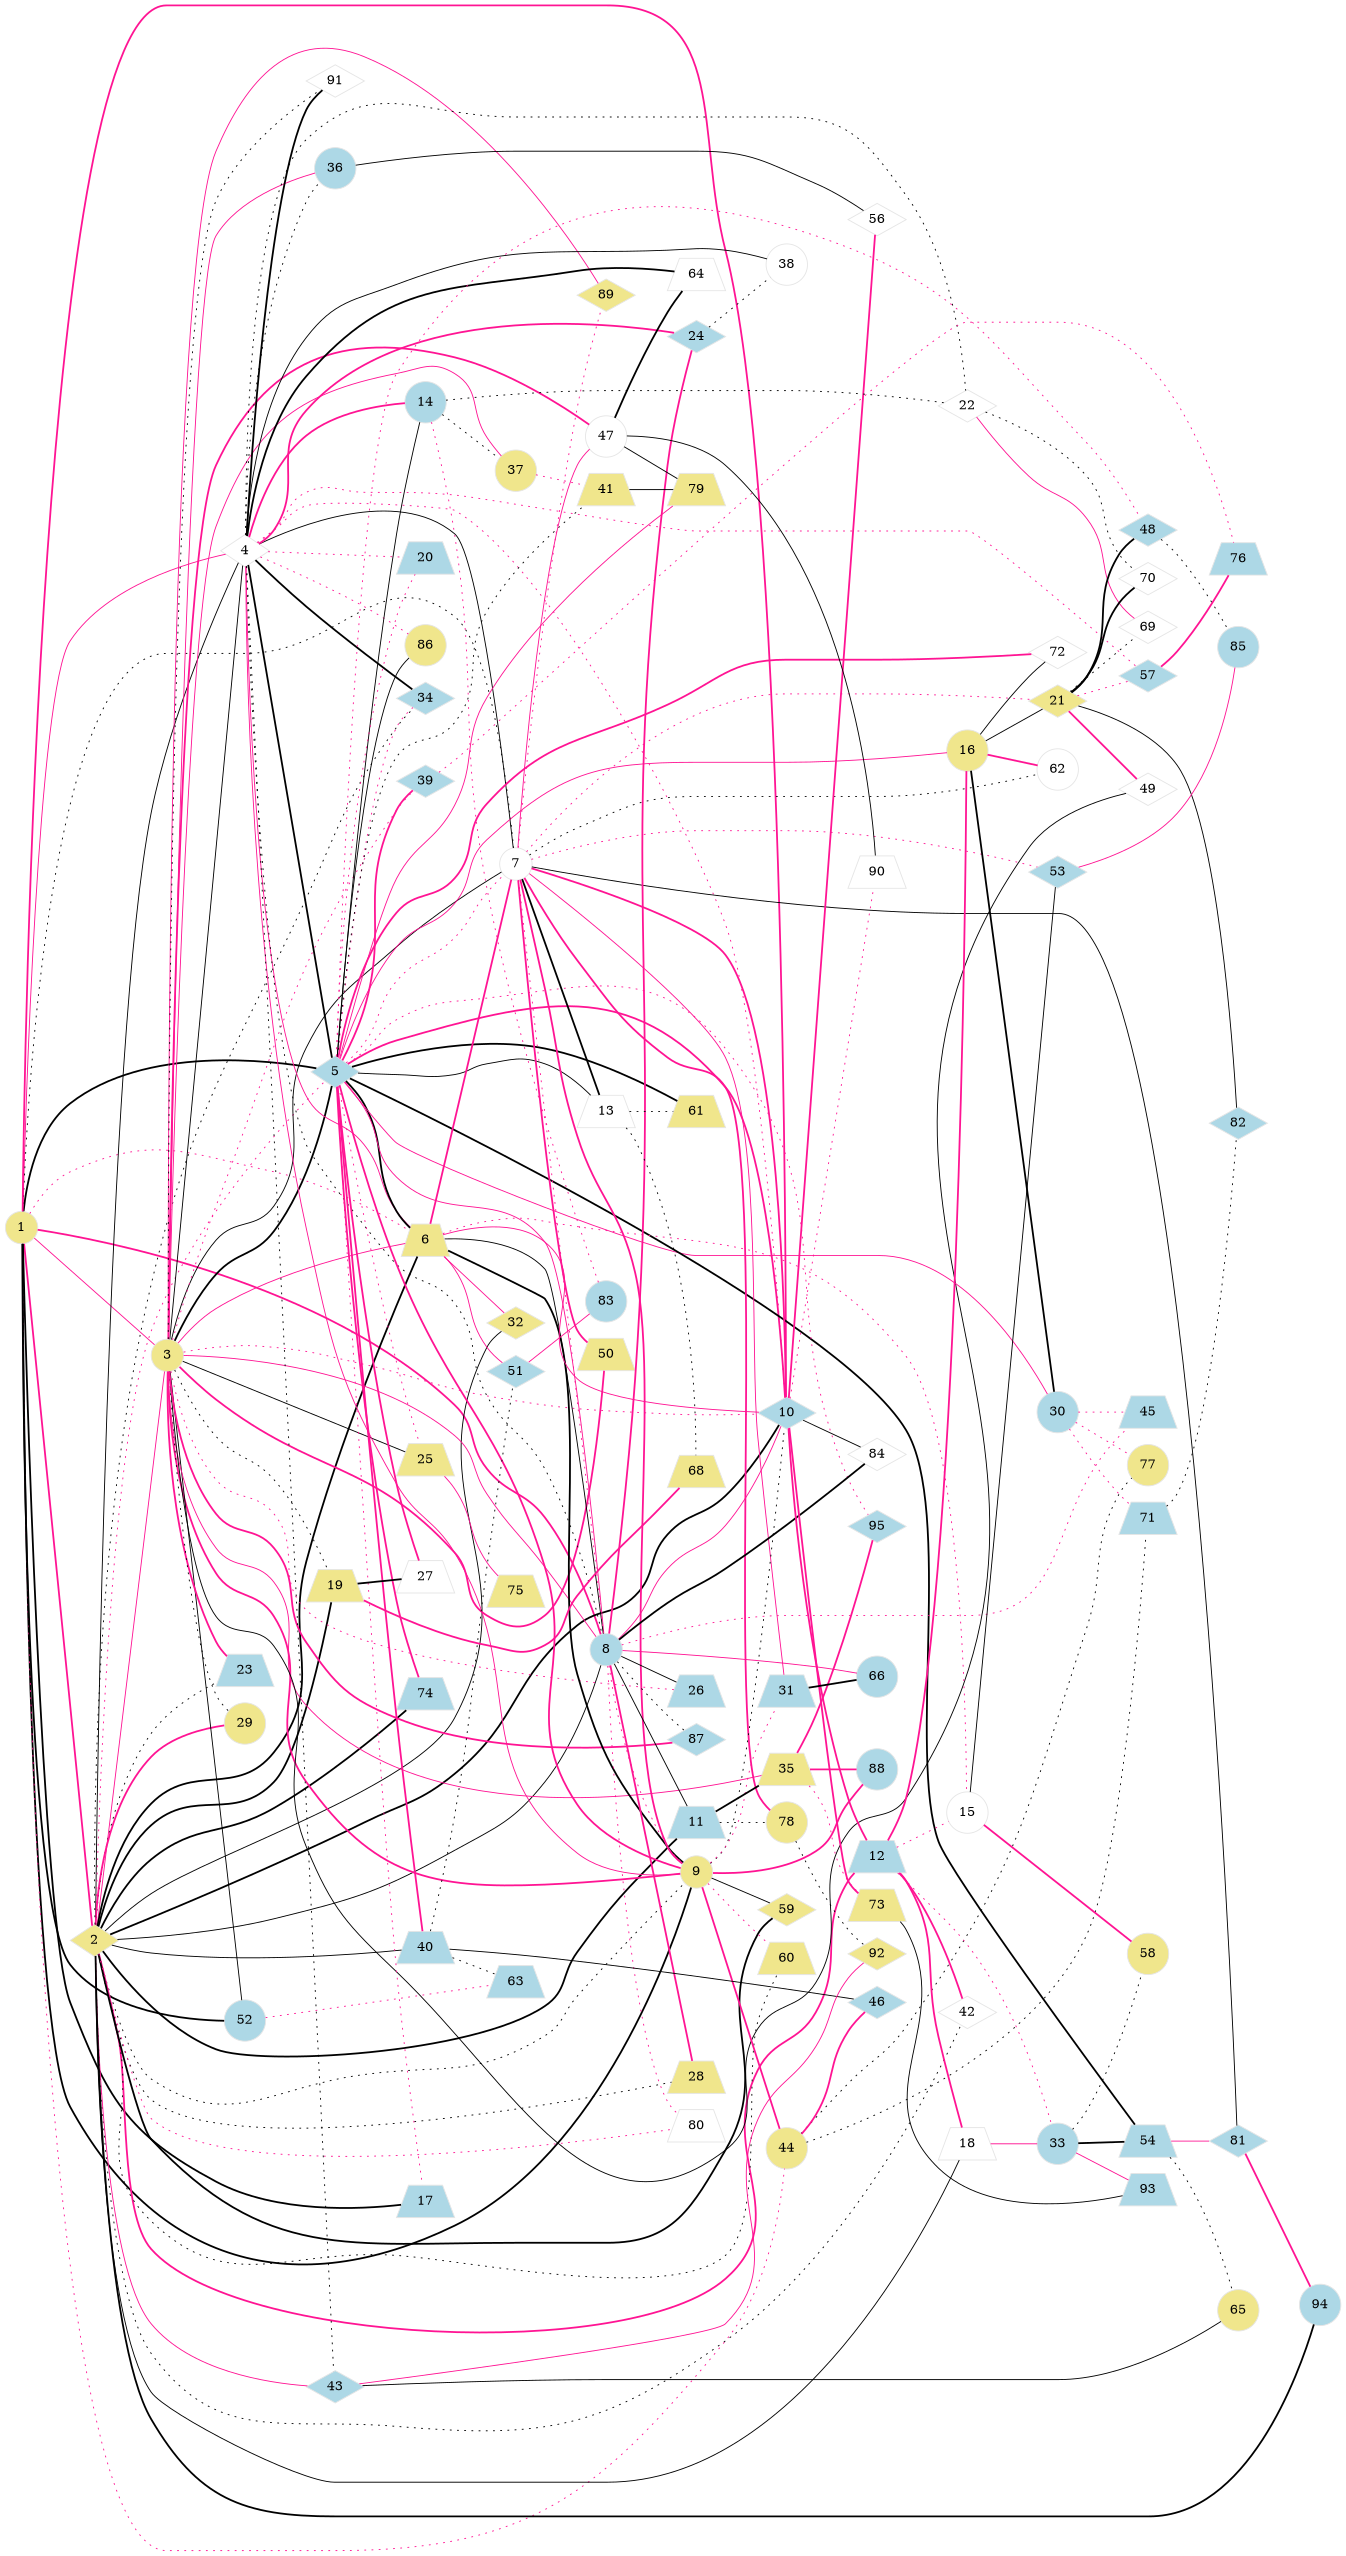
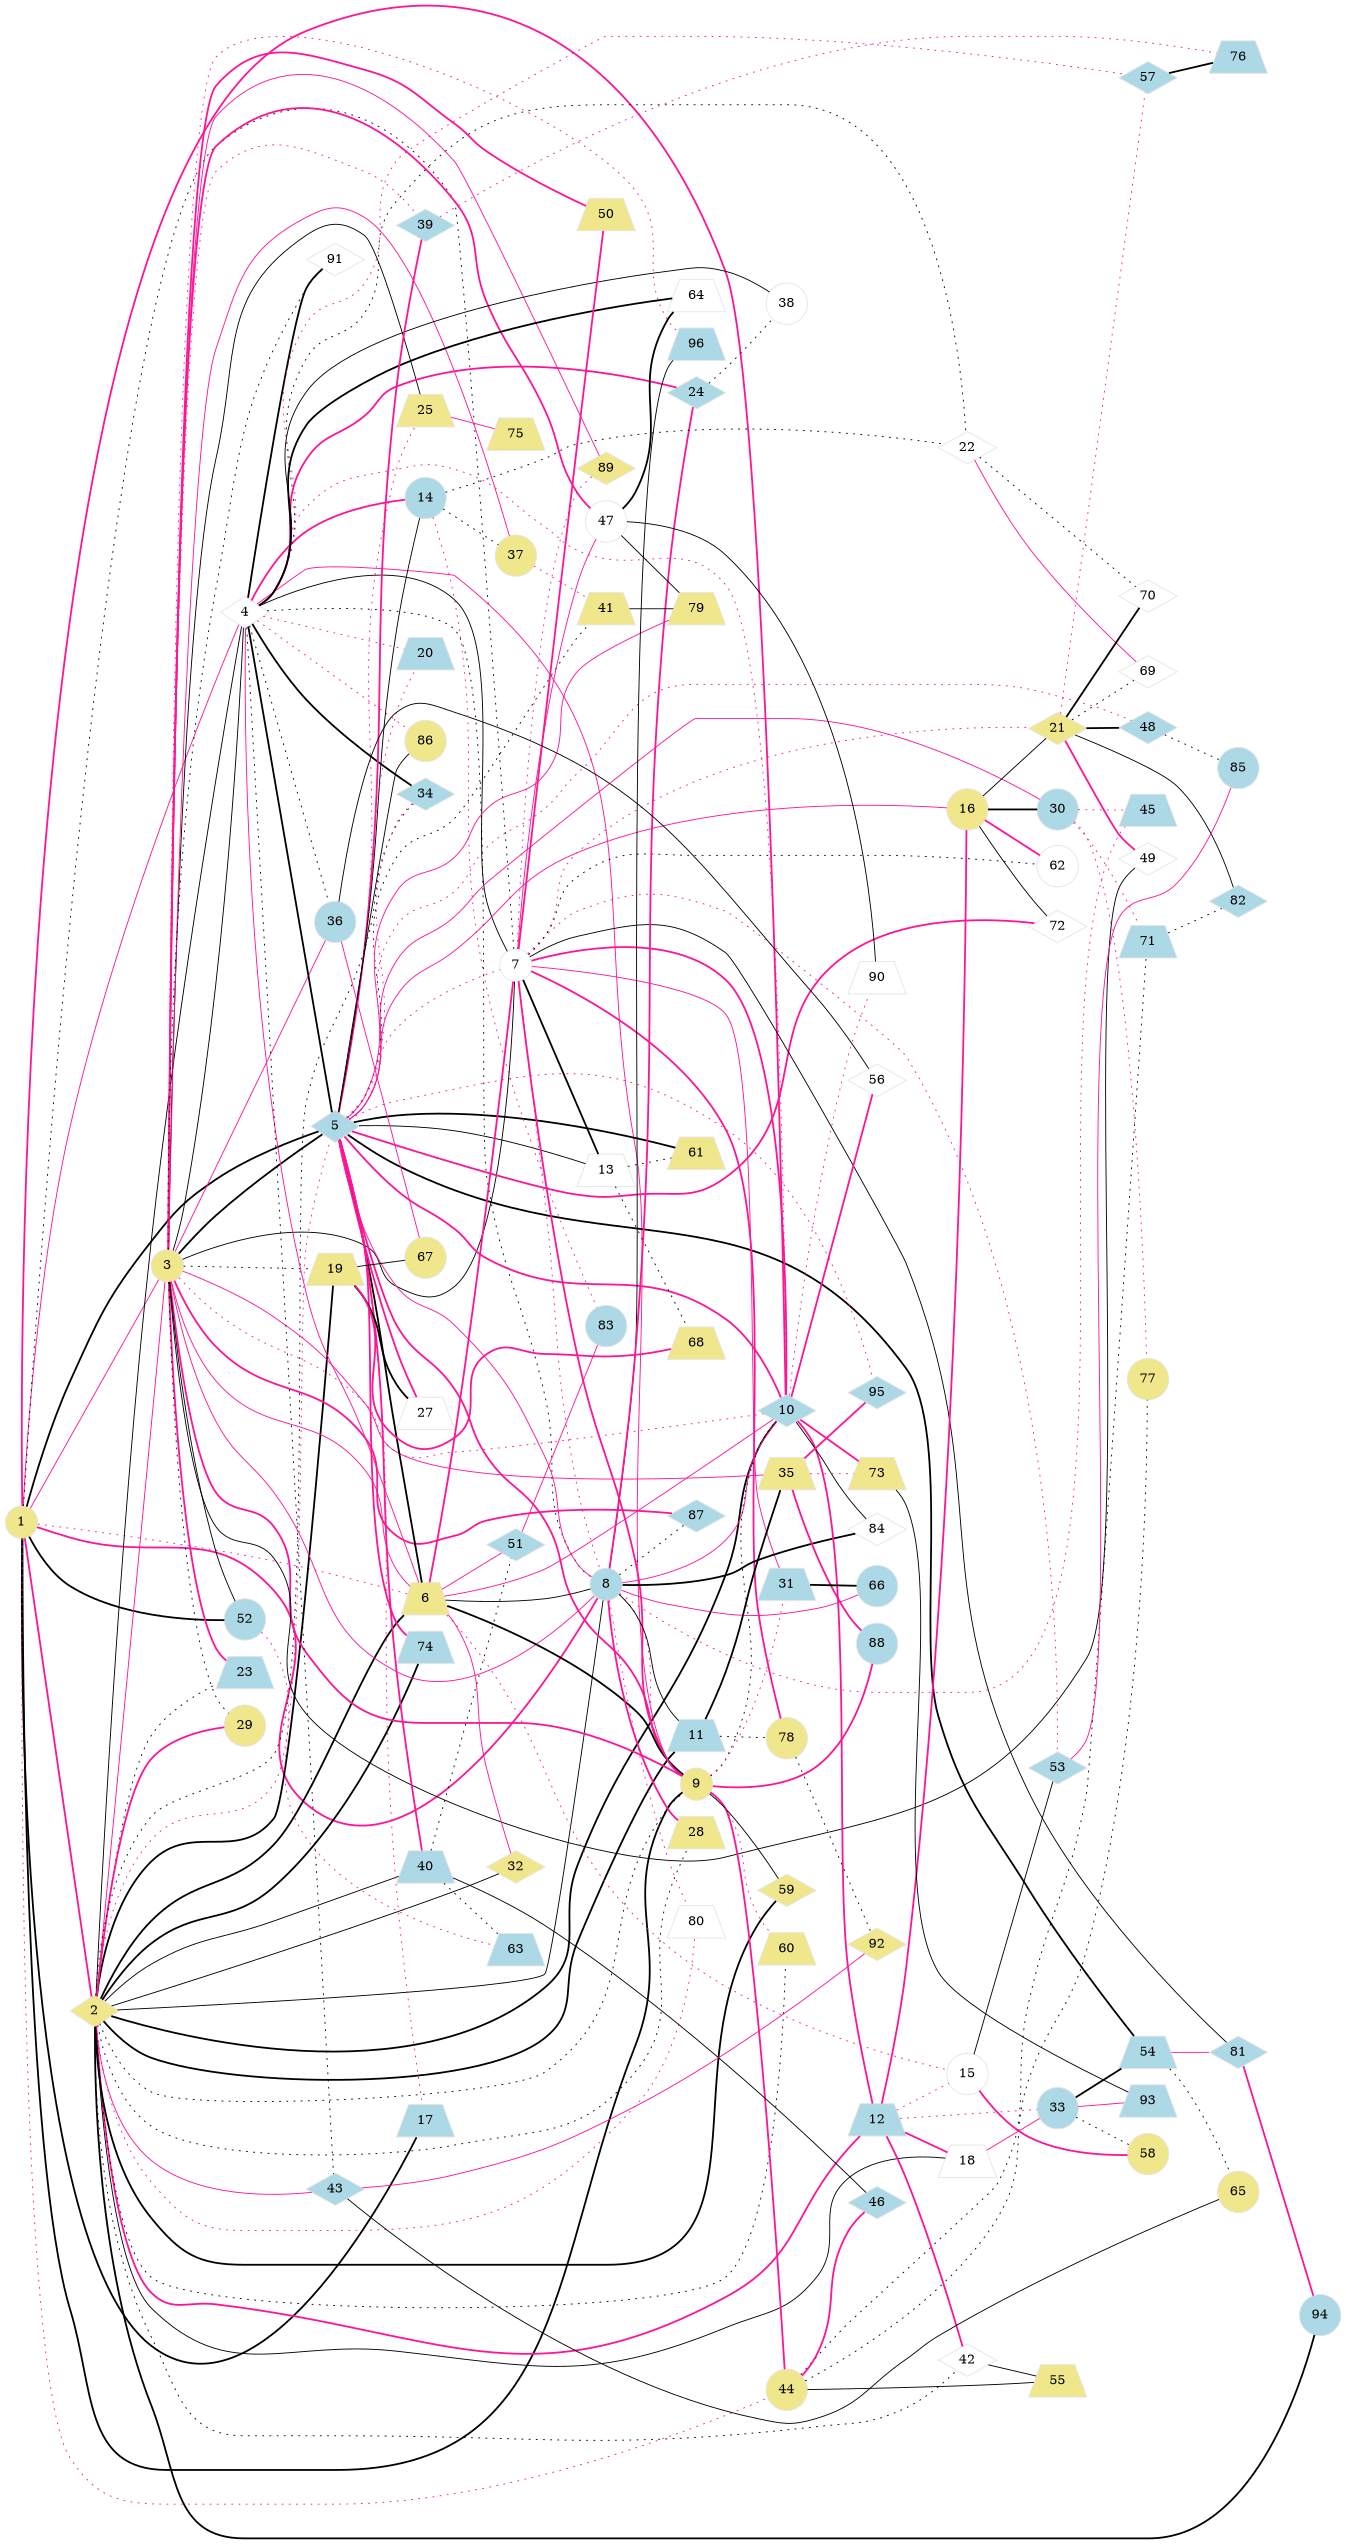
edge "76" -- "57": color deeppink -> black
node "67": added
node "26": label "26" -> "96"
node "55": added
